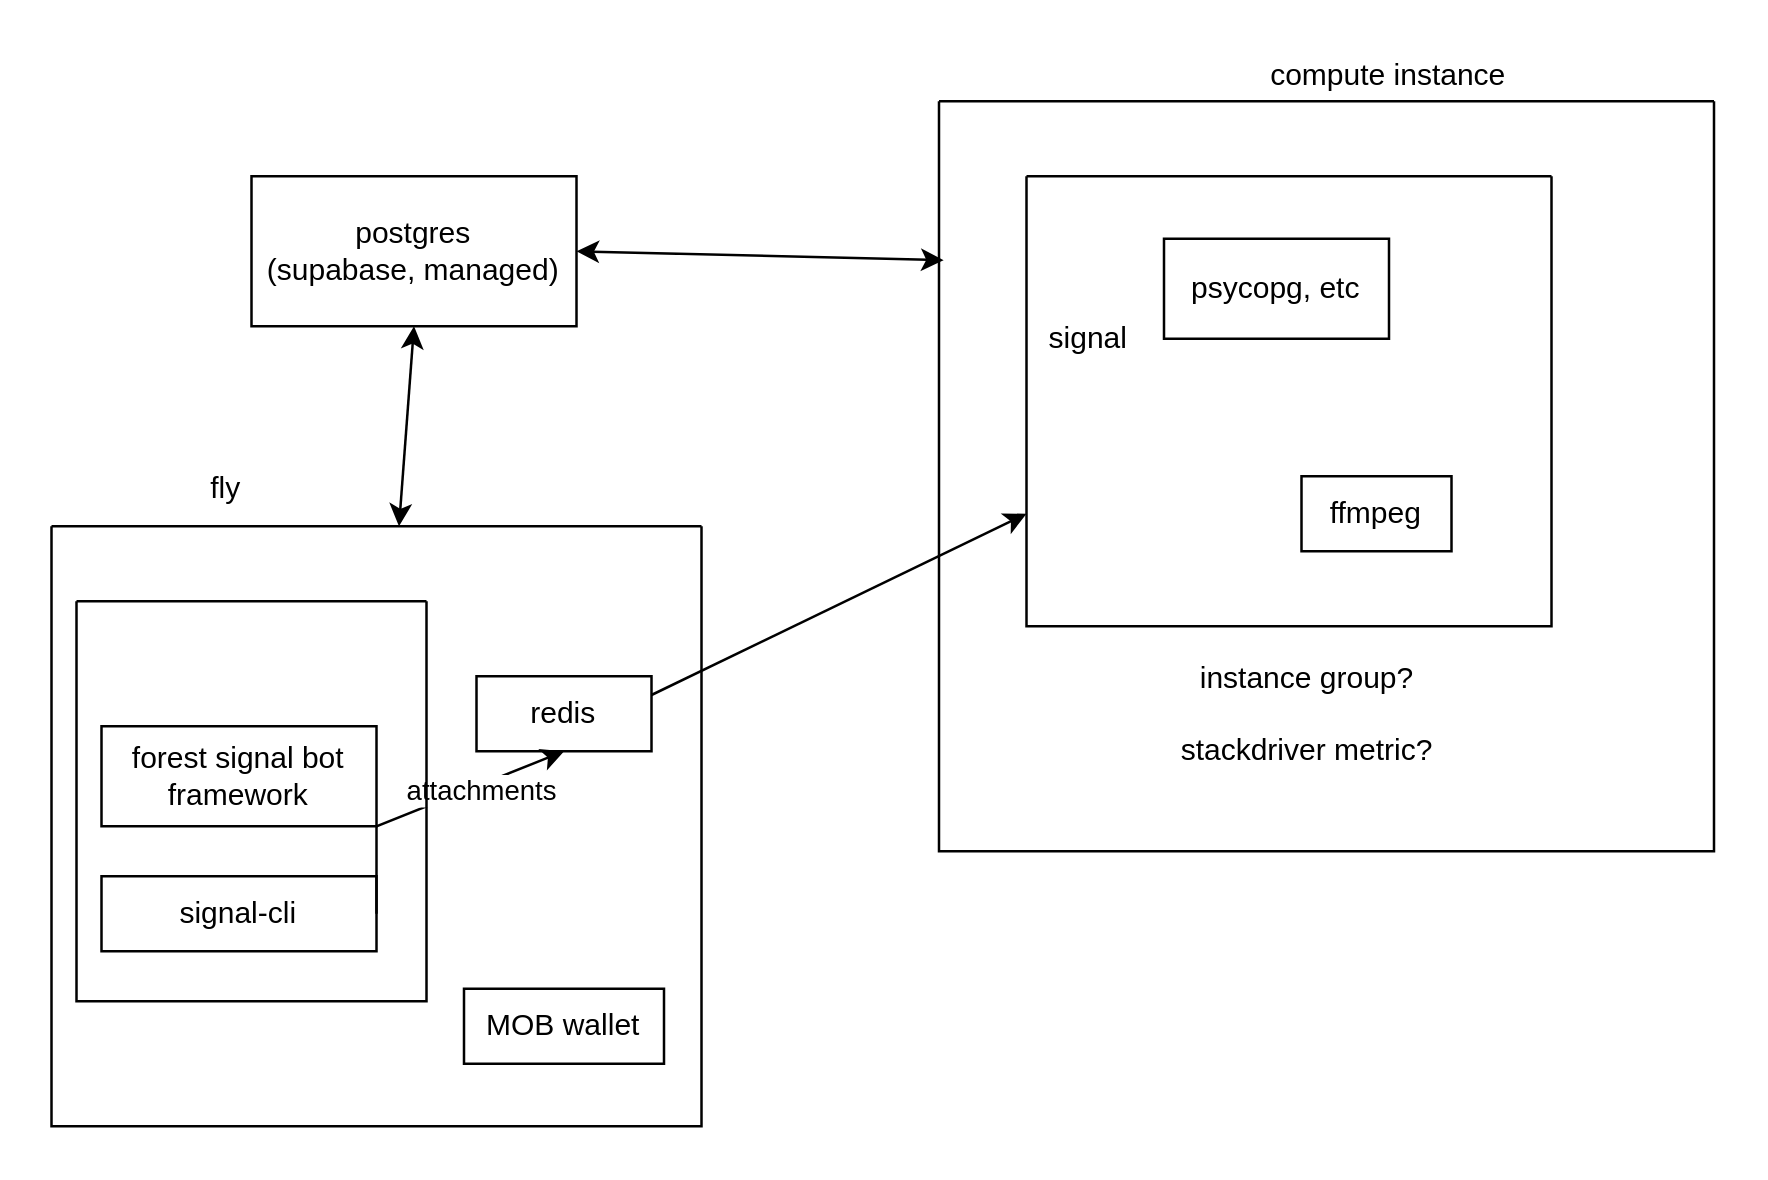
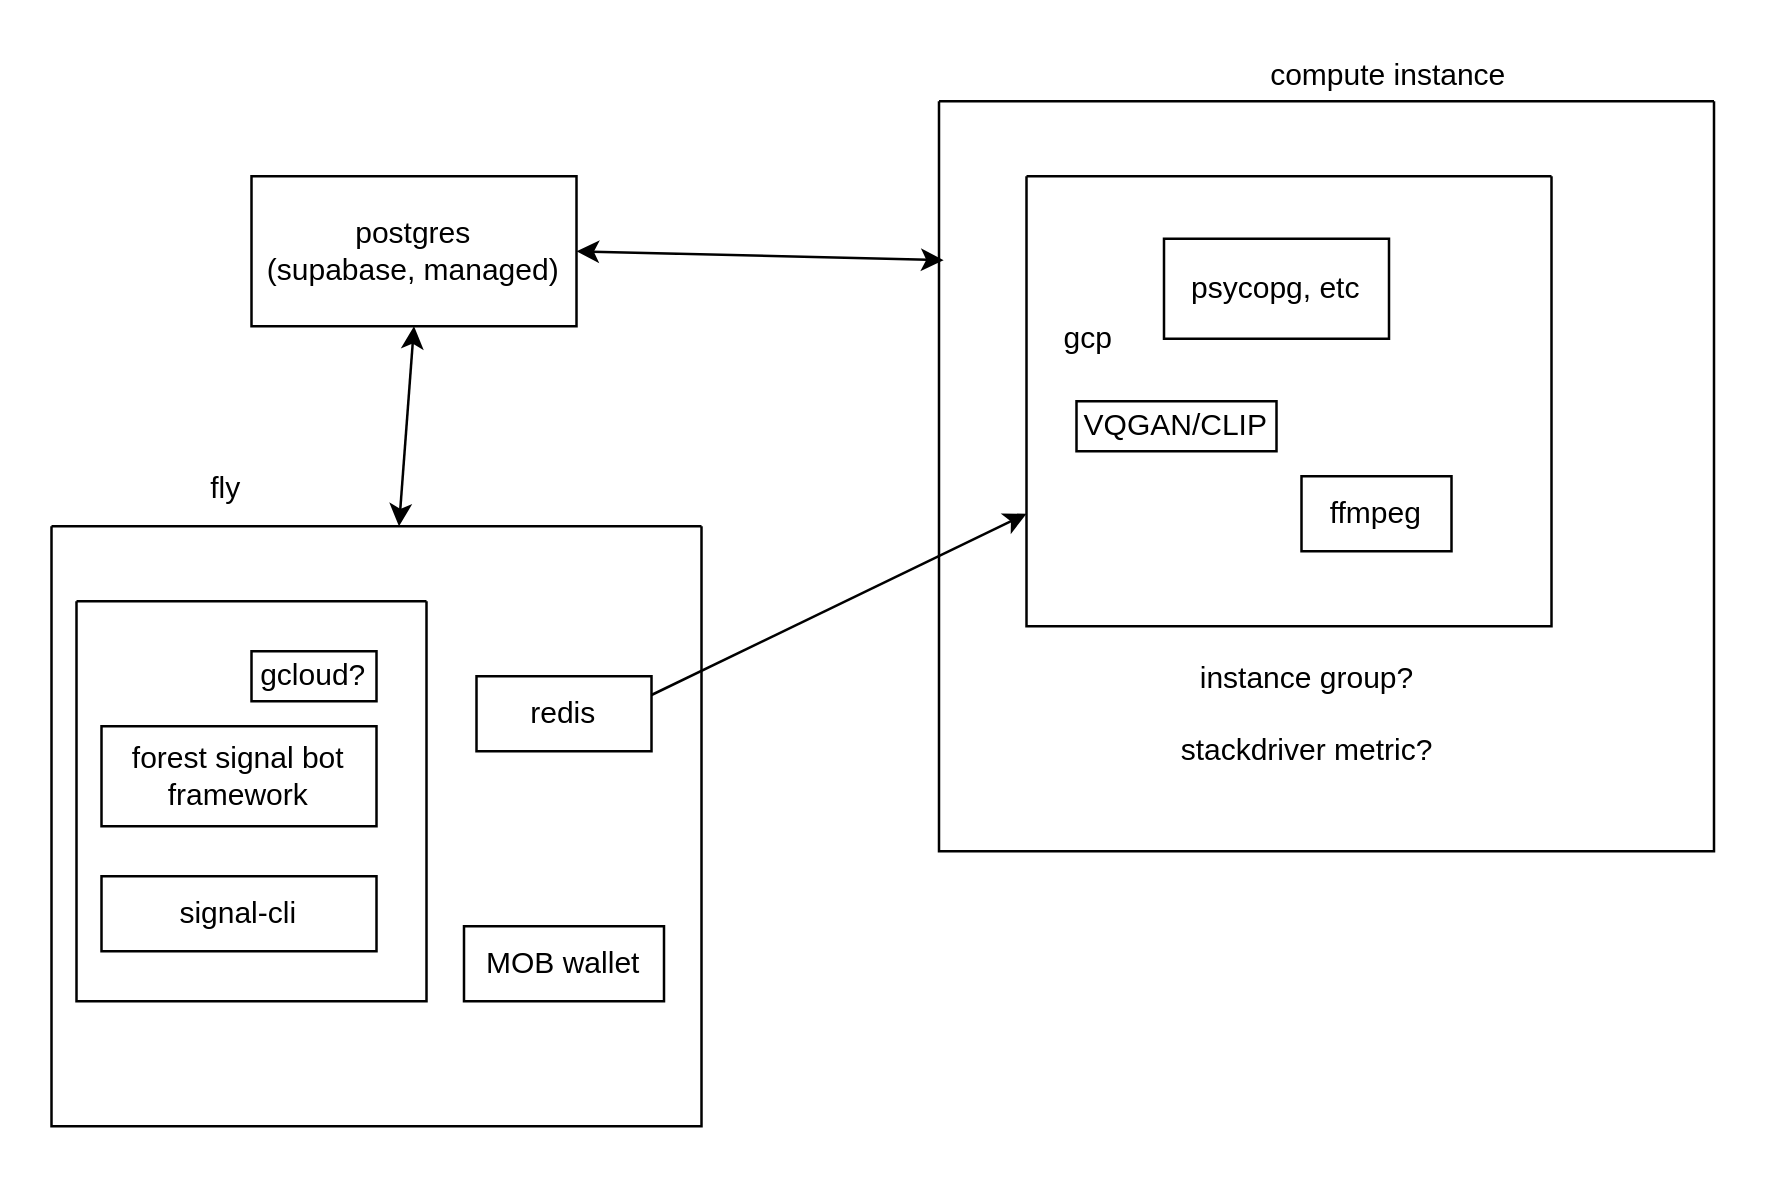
node "signal": label "signal" -> "gcp"
node "VQGAN/CLIP": added
node "gcloud?": added
edge "signal-cli" -> "redis": removed, label "attachments"
node "MOB wallet": moved (564, 1026) -> (564, 964)
